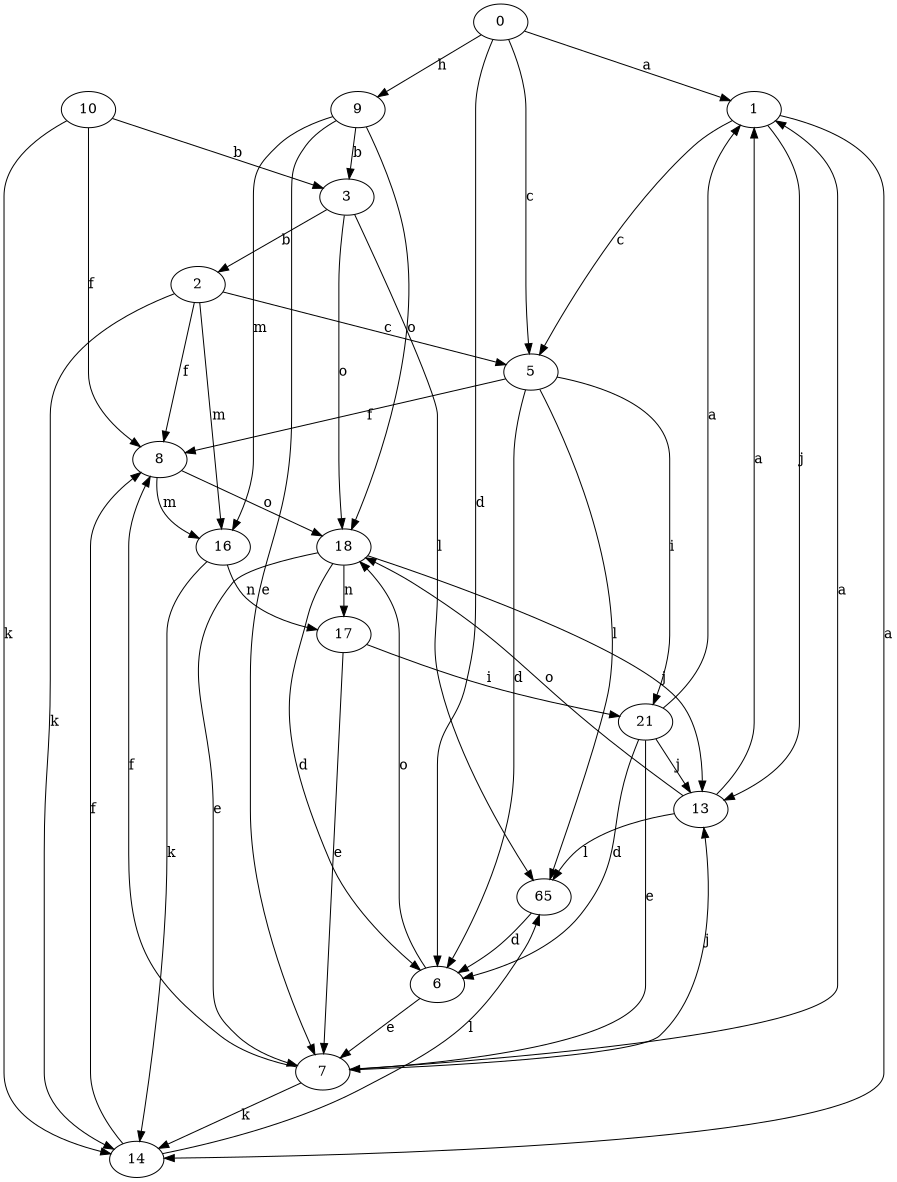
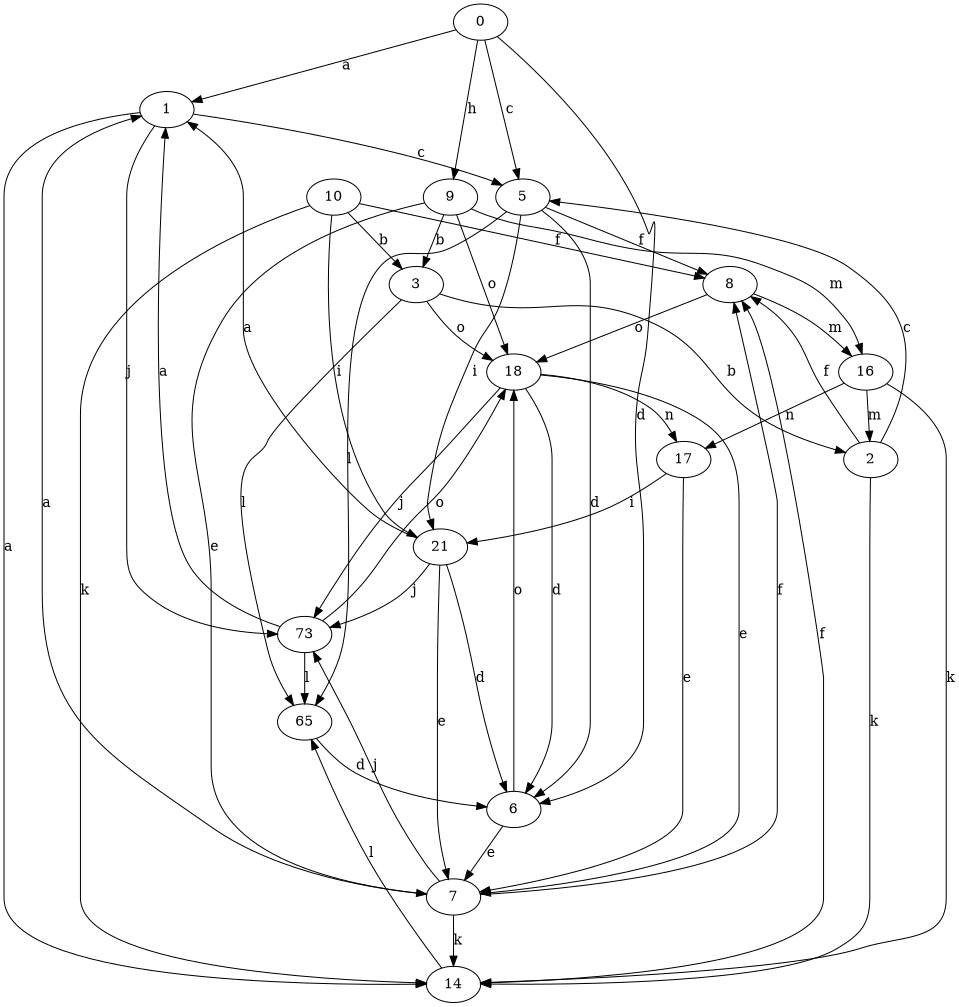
edge "10" -> "21": added, label "i"
edge "2" -> "16": reversed
node "13": label "13" -> "73"
